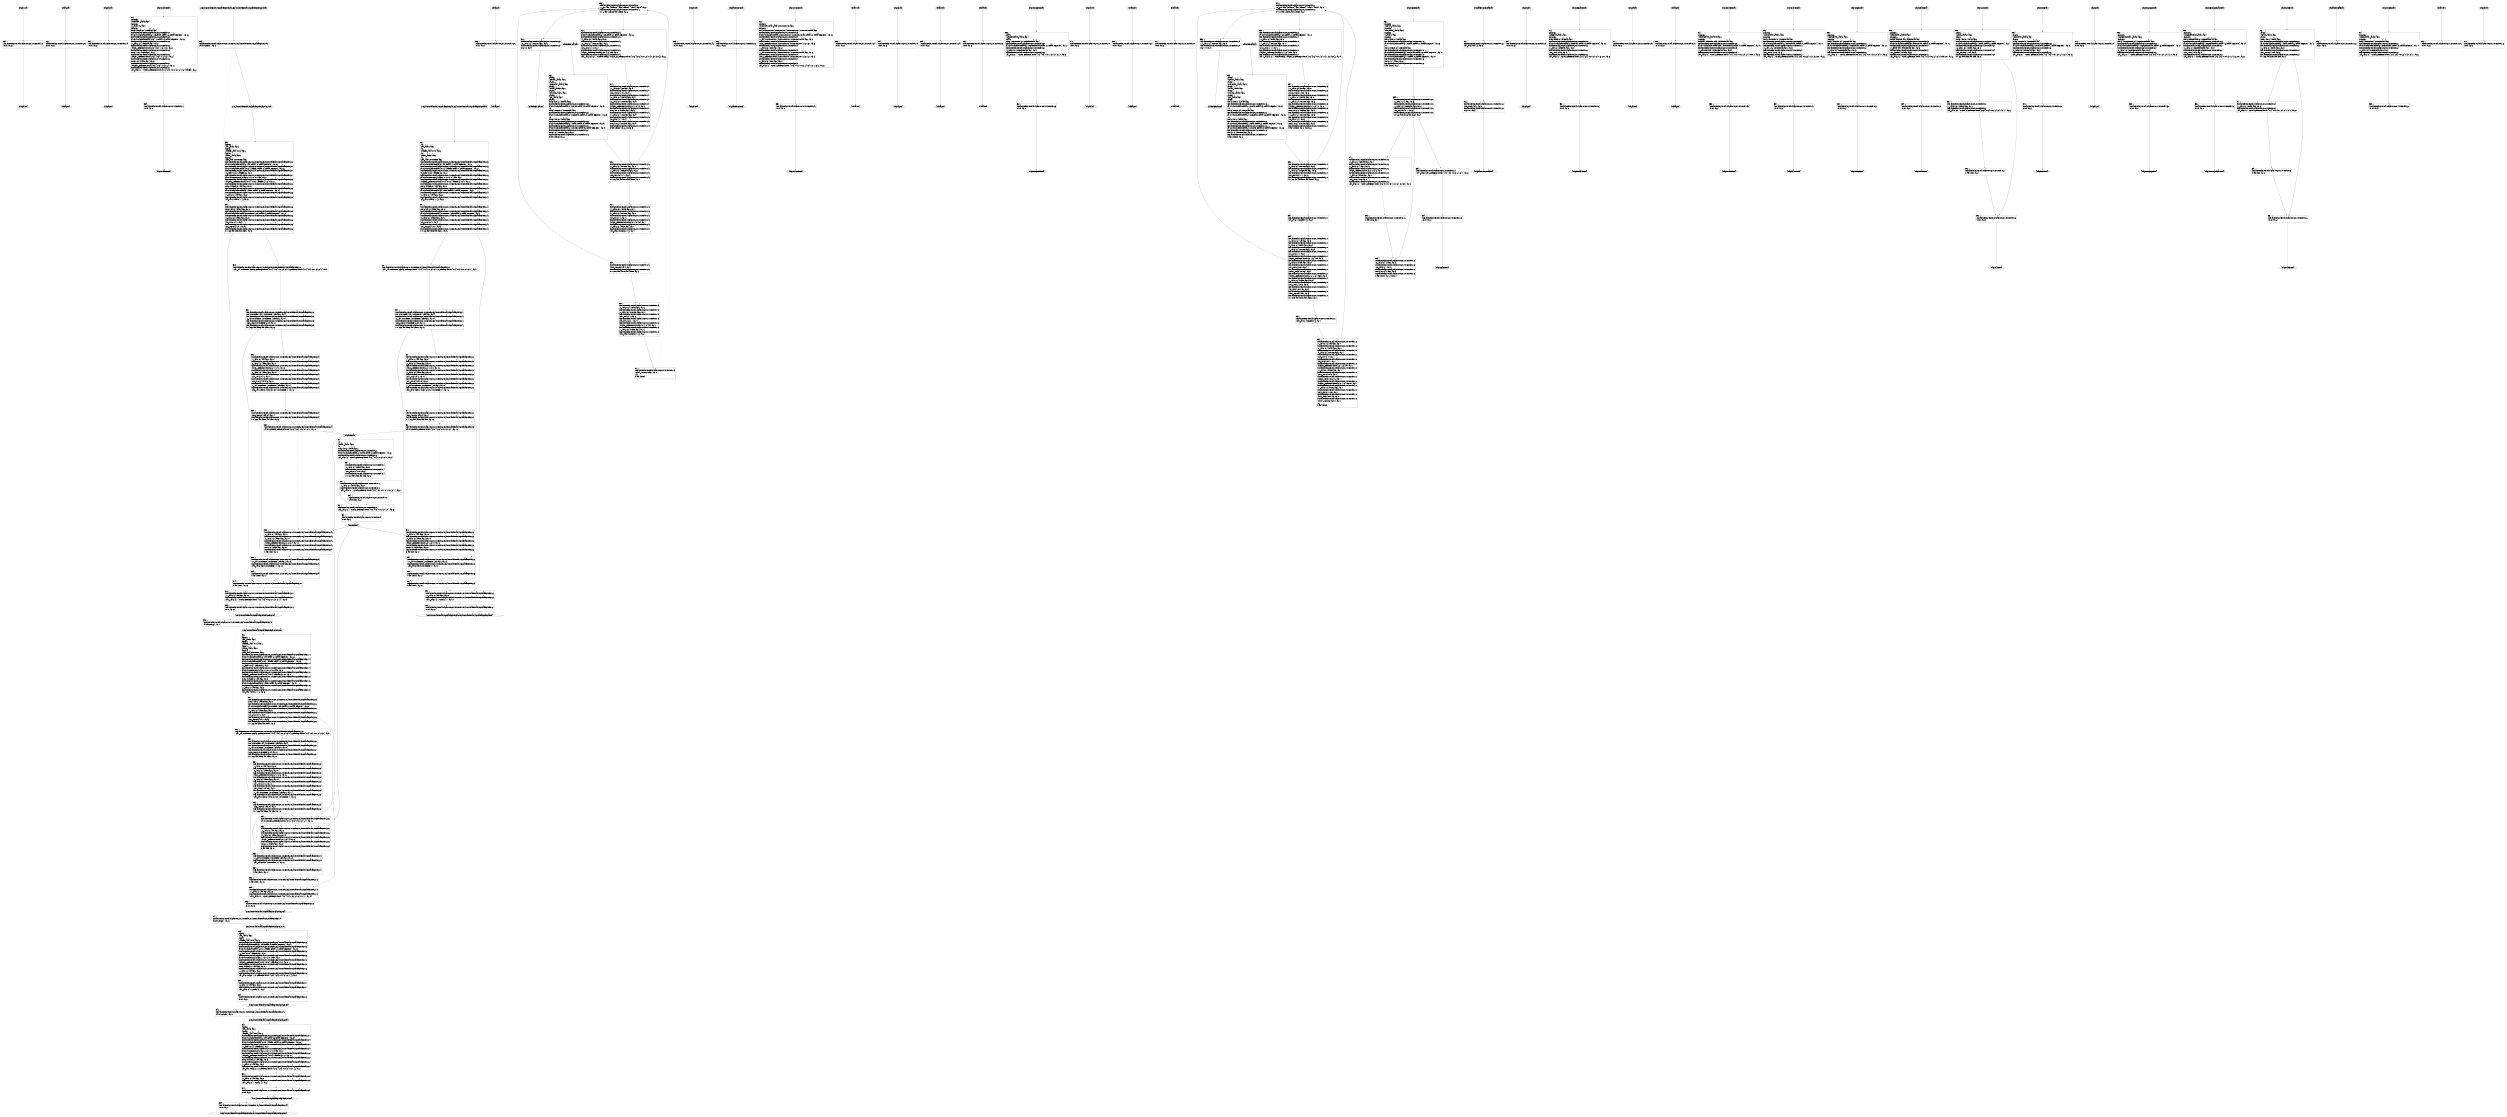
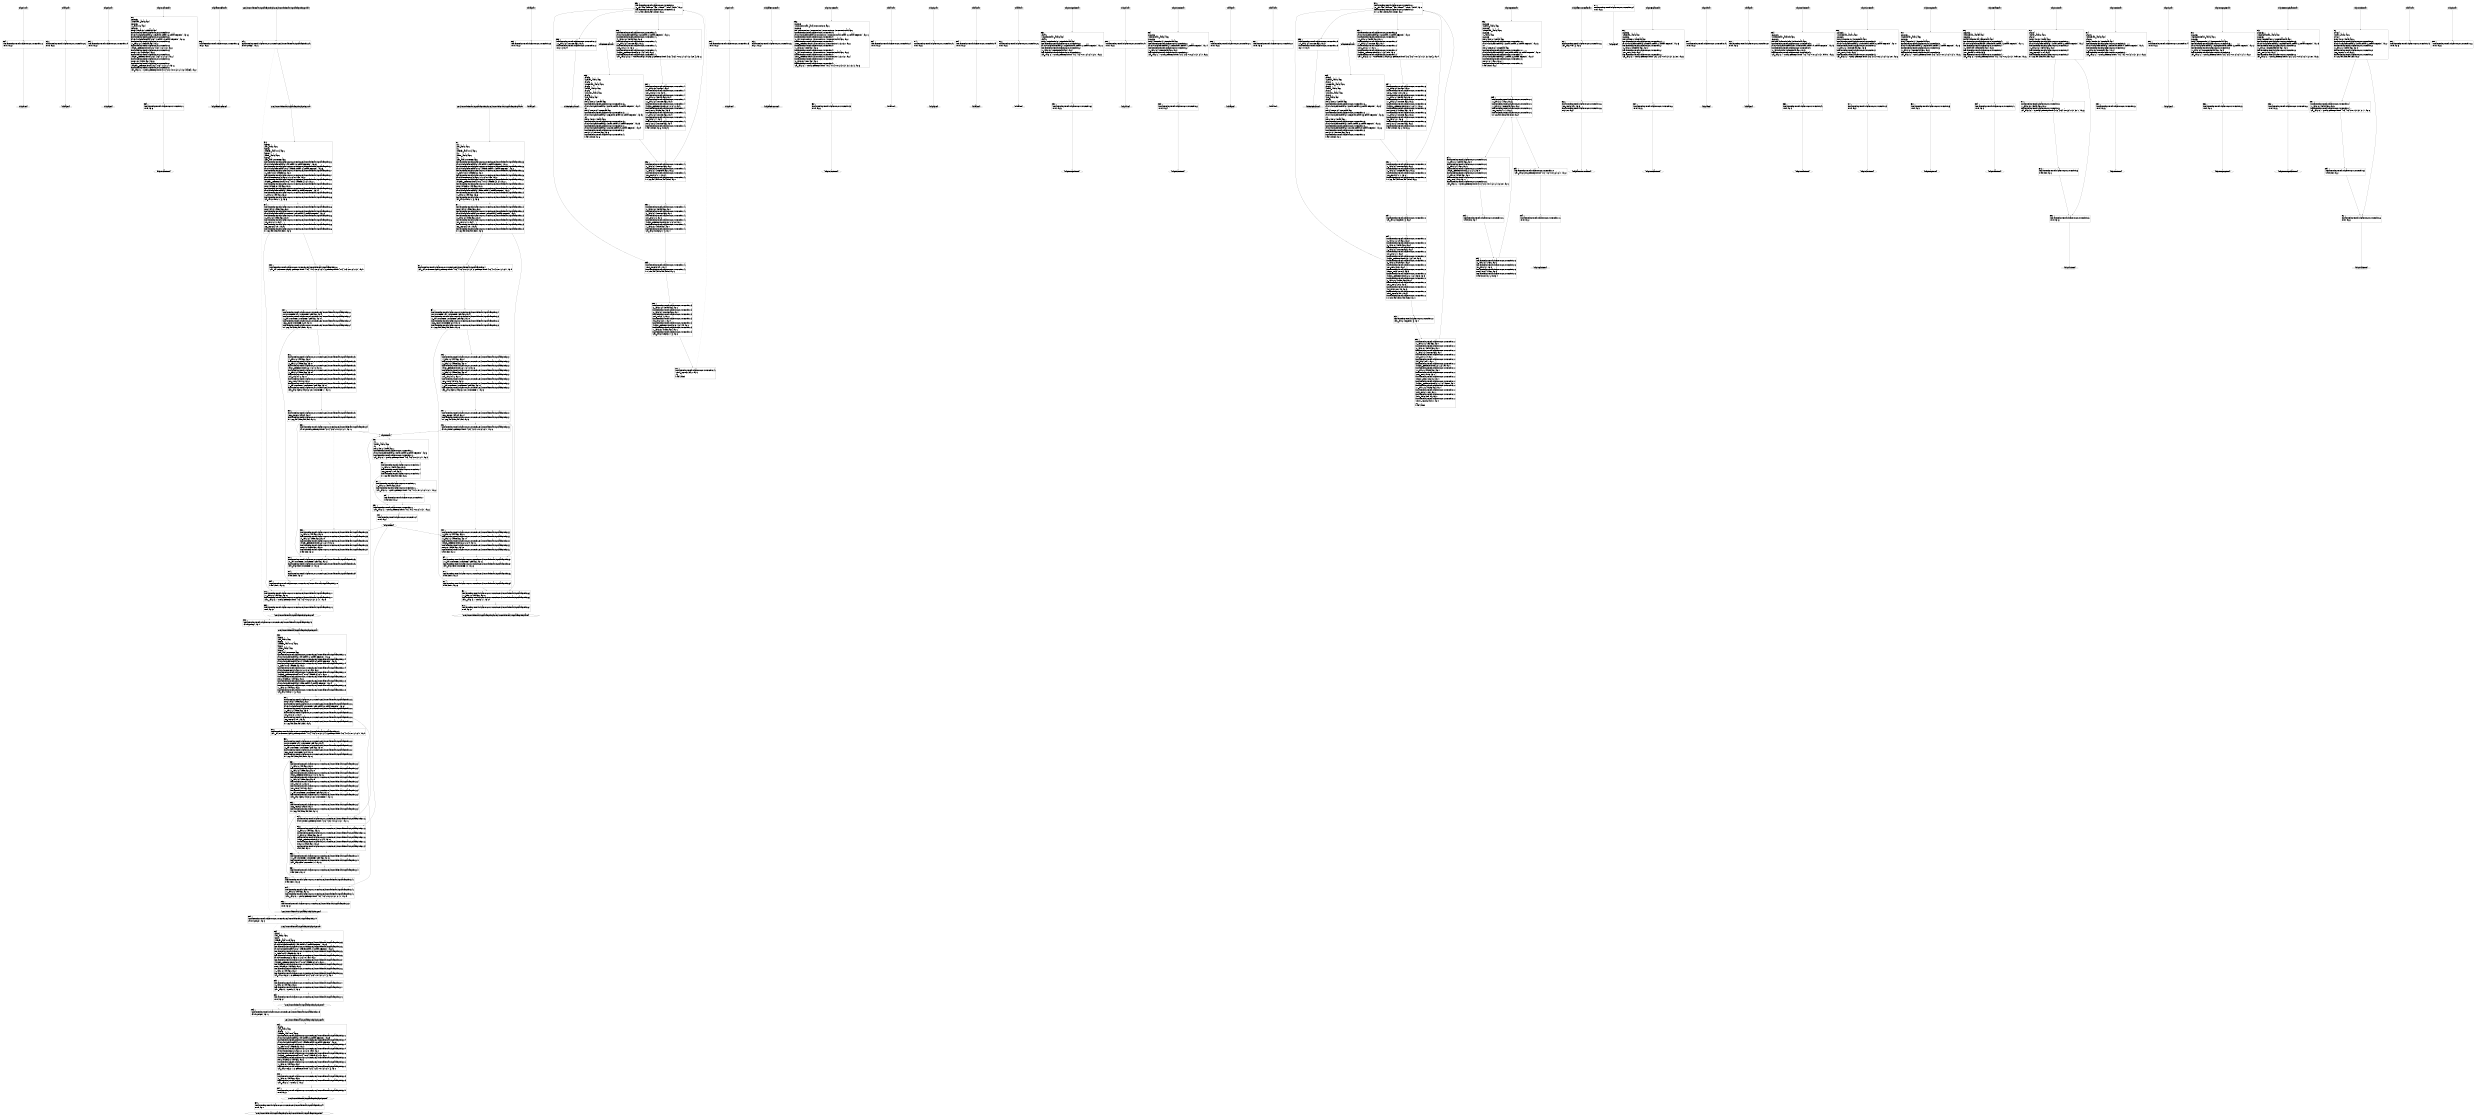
node "io_ll_good3_start": removed
node "{io_ll_globalReturnsFalse_end}": added
node "{io_ll_printSizeTLine_end}": added
